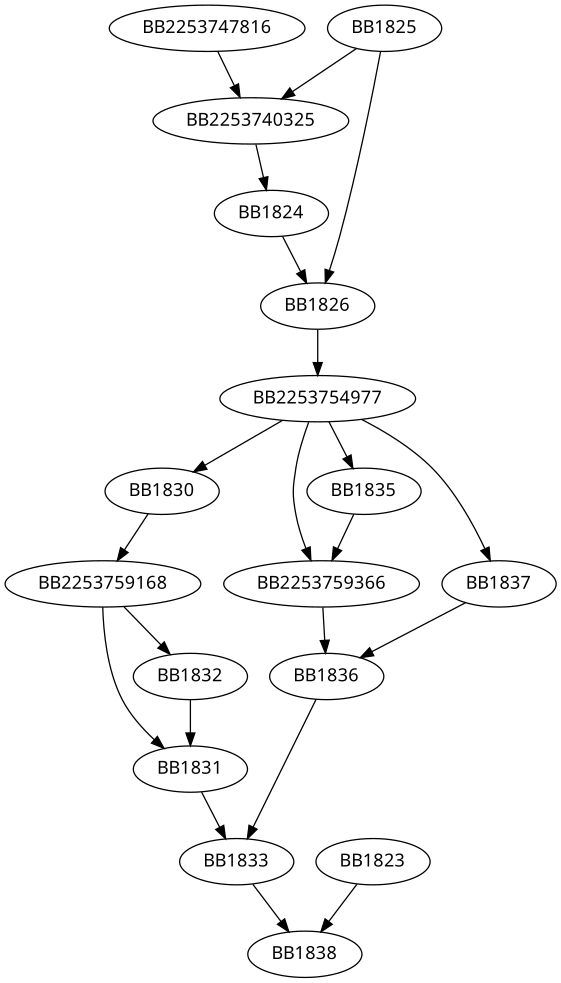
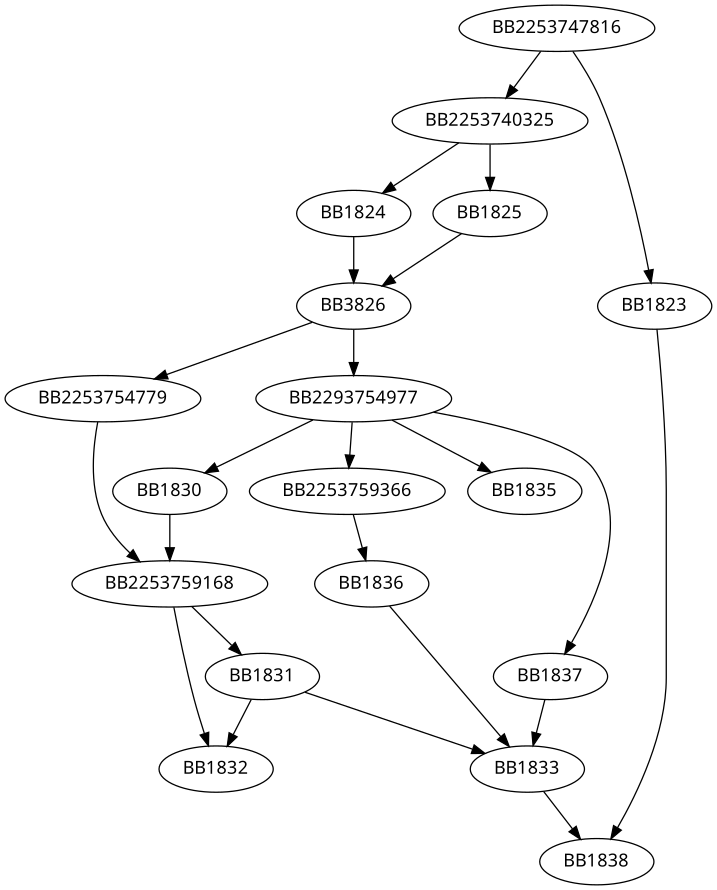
edge "BB1825" -> "BB2253740325": reversed
edge "BB2253747816" -> "BB1823": added
node "BB1826": label "BB1826" -> "BB3826"
node "BB2253754779": added
node "BB2253754977": label "BB2253754977" -> "BB2293754977"
edge "BB1835" -> "BB2253759366": removed
edge "BB1837" -> "BB1836": now "BB1837" -> "BB1833"
edge "BB1832" -> "BB1831": reversed
